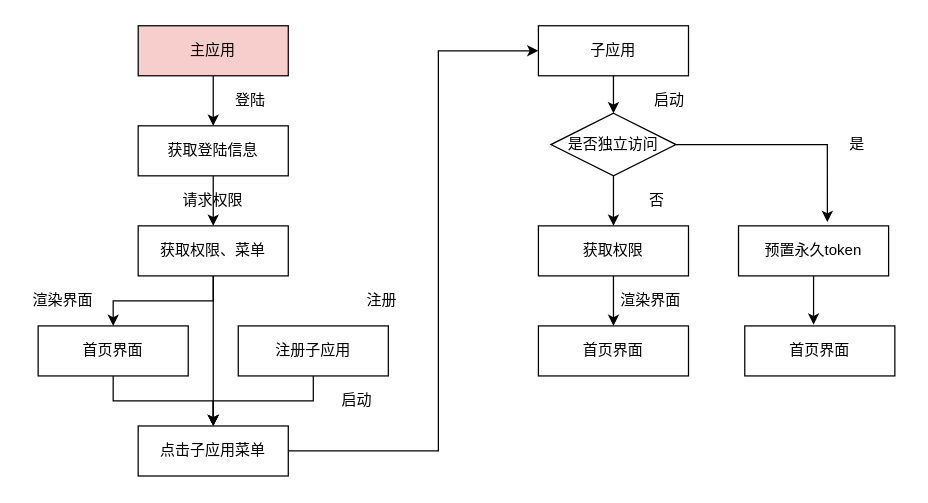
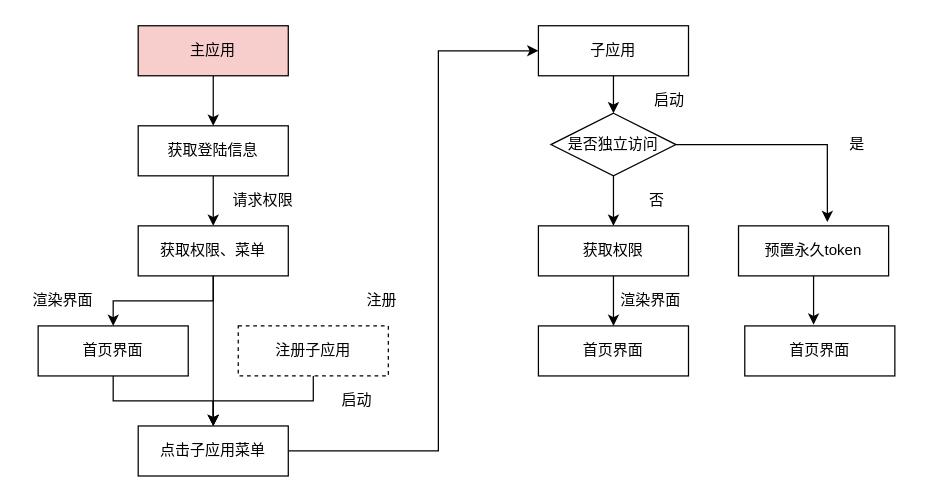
node "登陆": removed
node "请求权限": moved (213, 201) -> (263, 201)
node "注册子应用": style solid -> dashed
